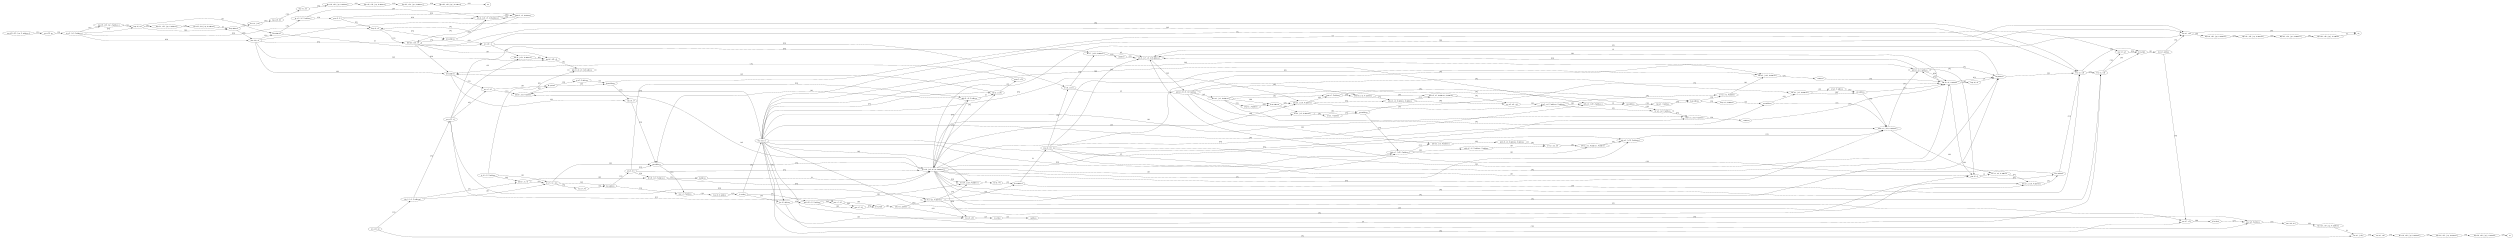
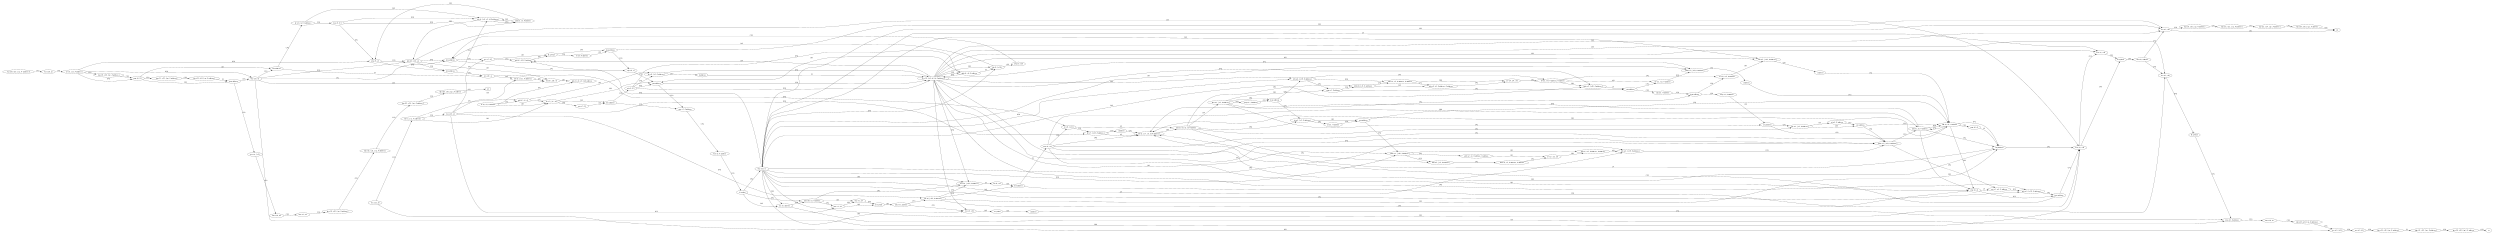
node "mov x0 , x21": removed
